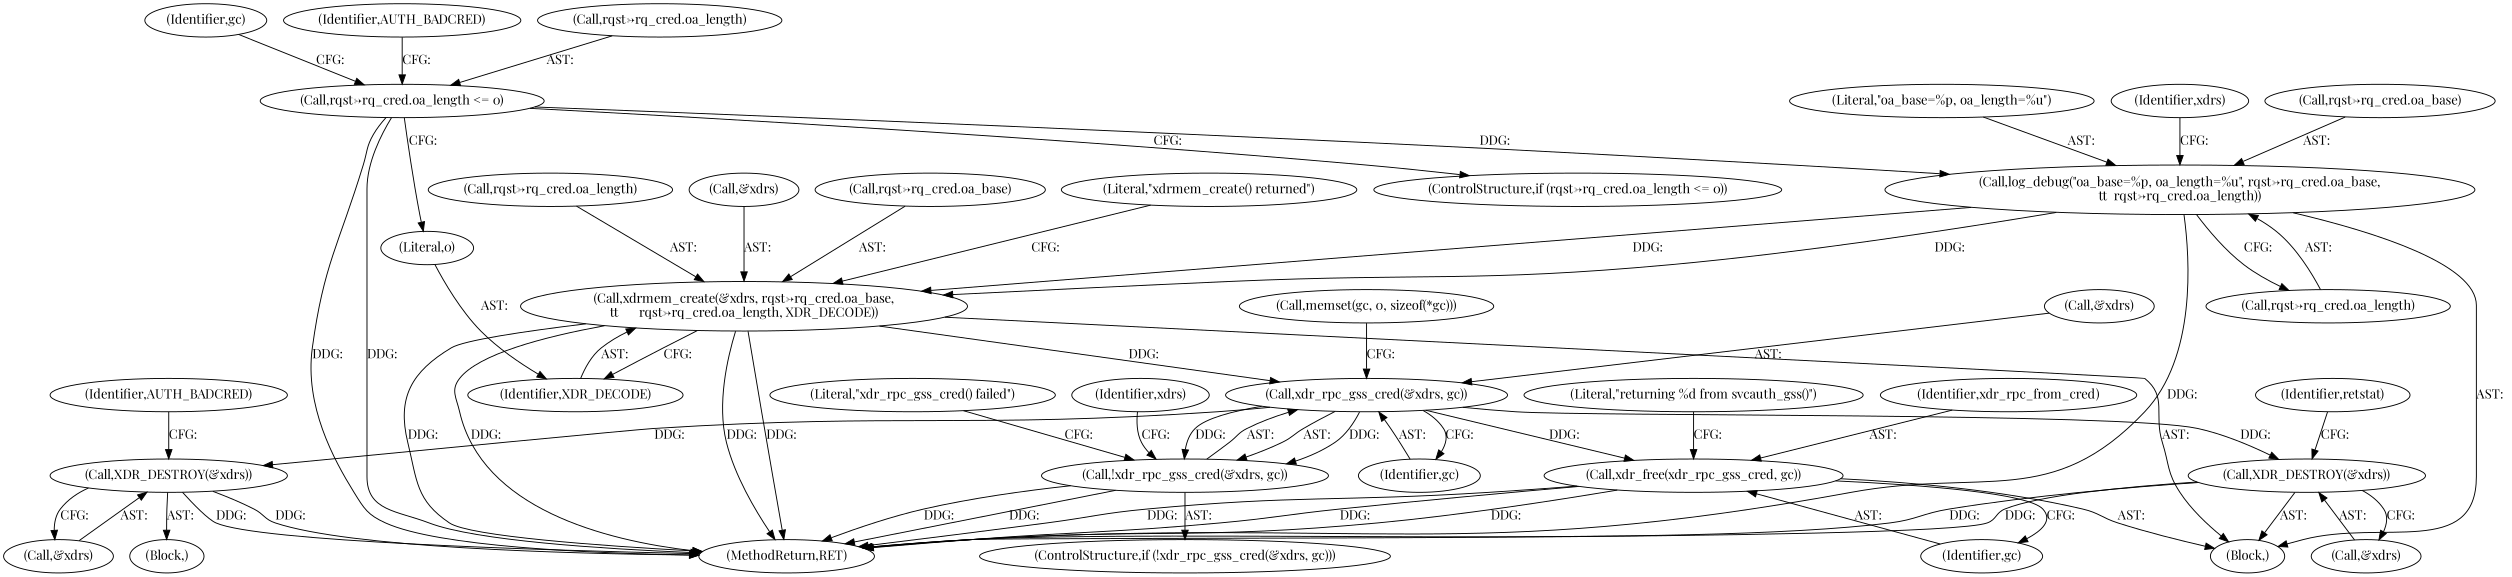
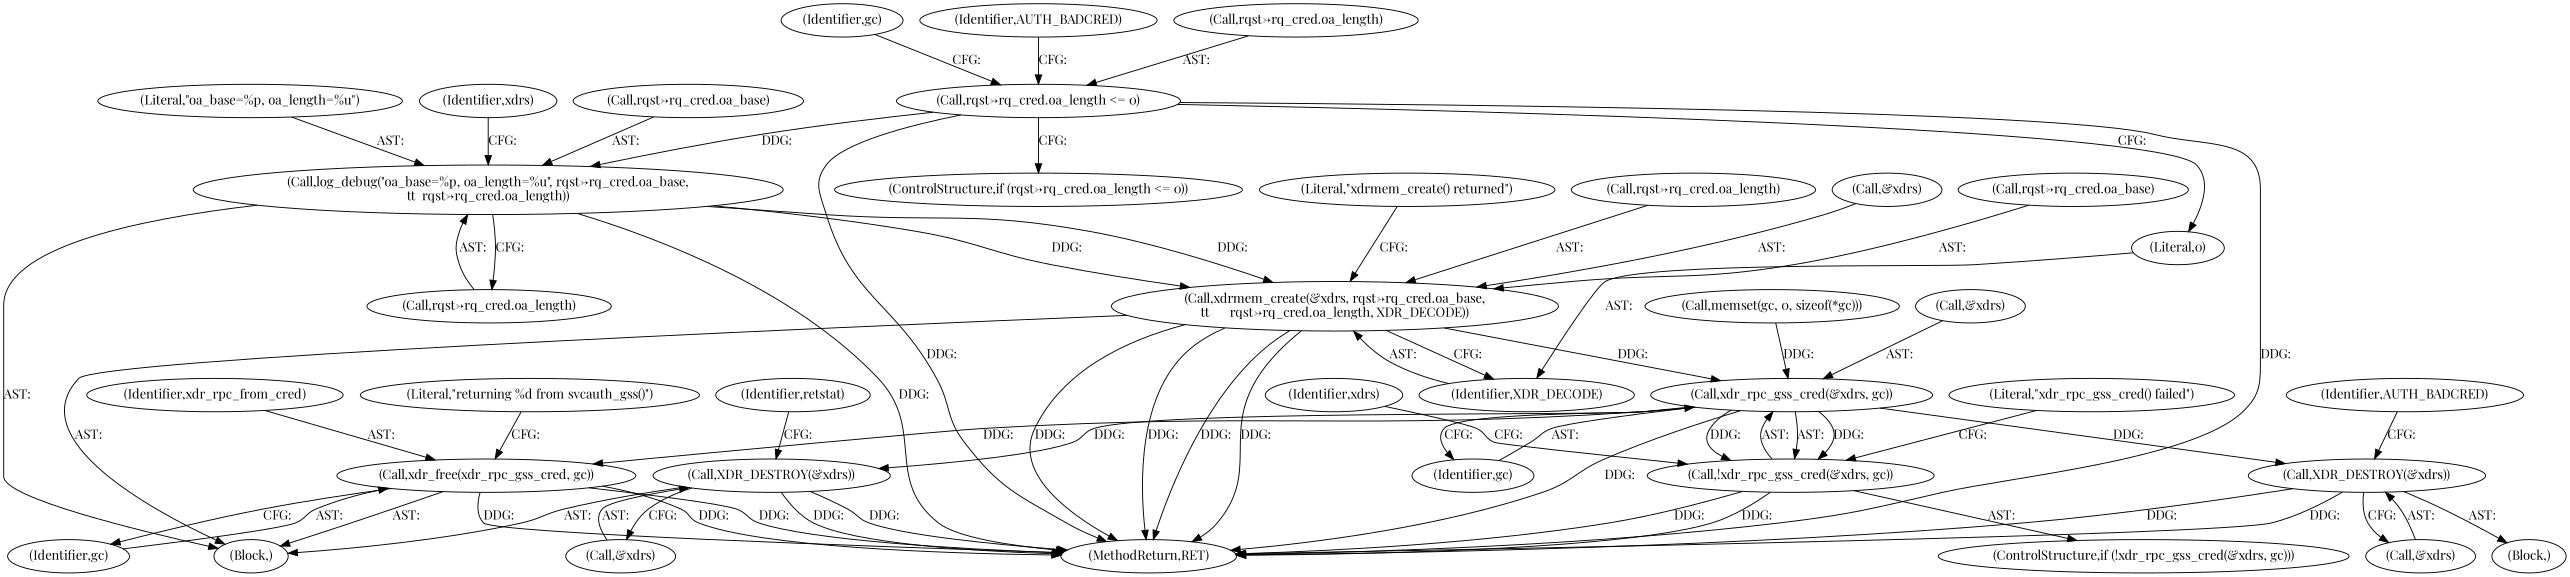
edge "(Call,memset(gc, 0, sizeof(*gc)))" -> "(Call,xdr_rpc_gss_cred(&xdrs, gc))": label "CFG: " -> "DDG: "
edge "(Call,xdr_rpc_gss_cred(&xdrs, gc))" -> "(MethodReturn,RET)": added, label "DDG:"
